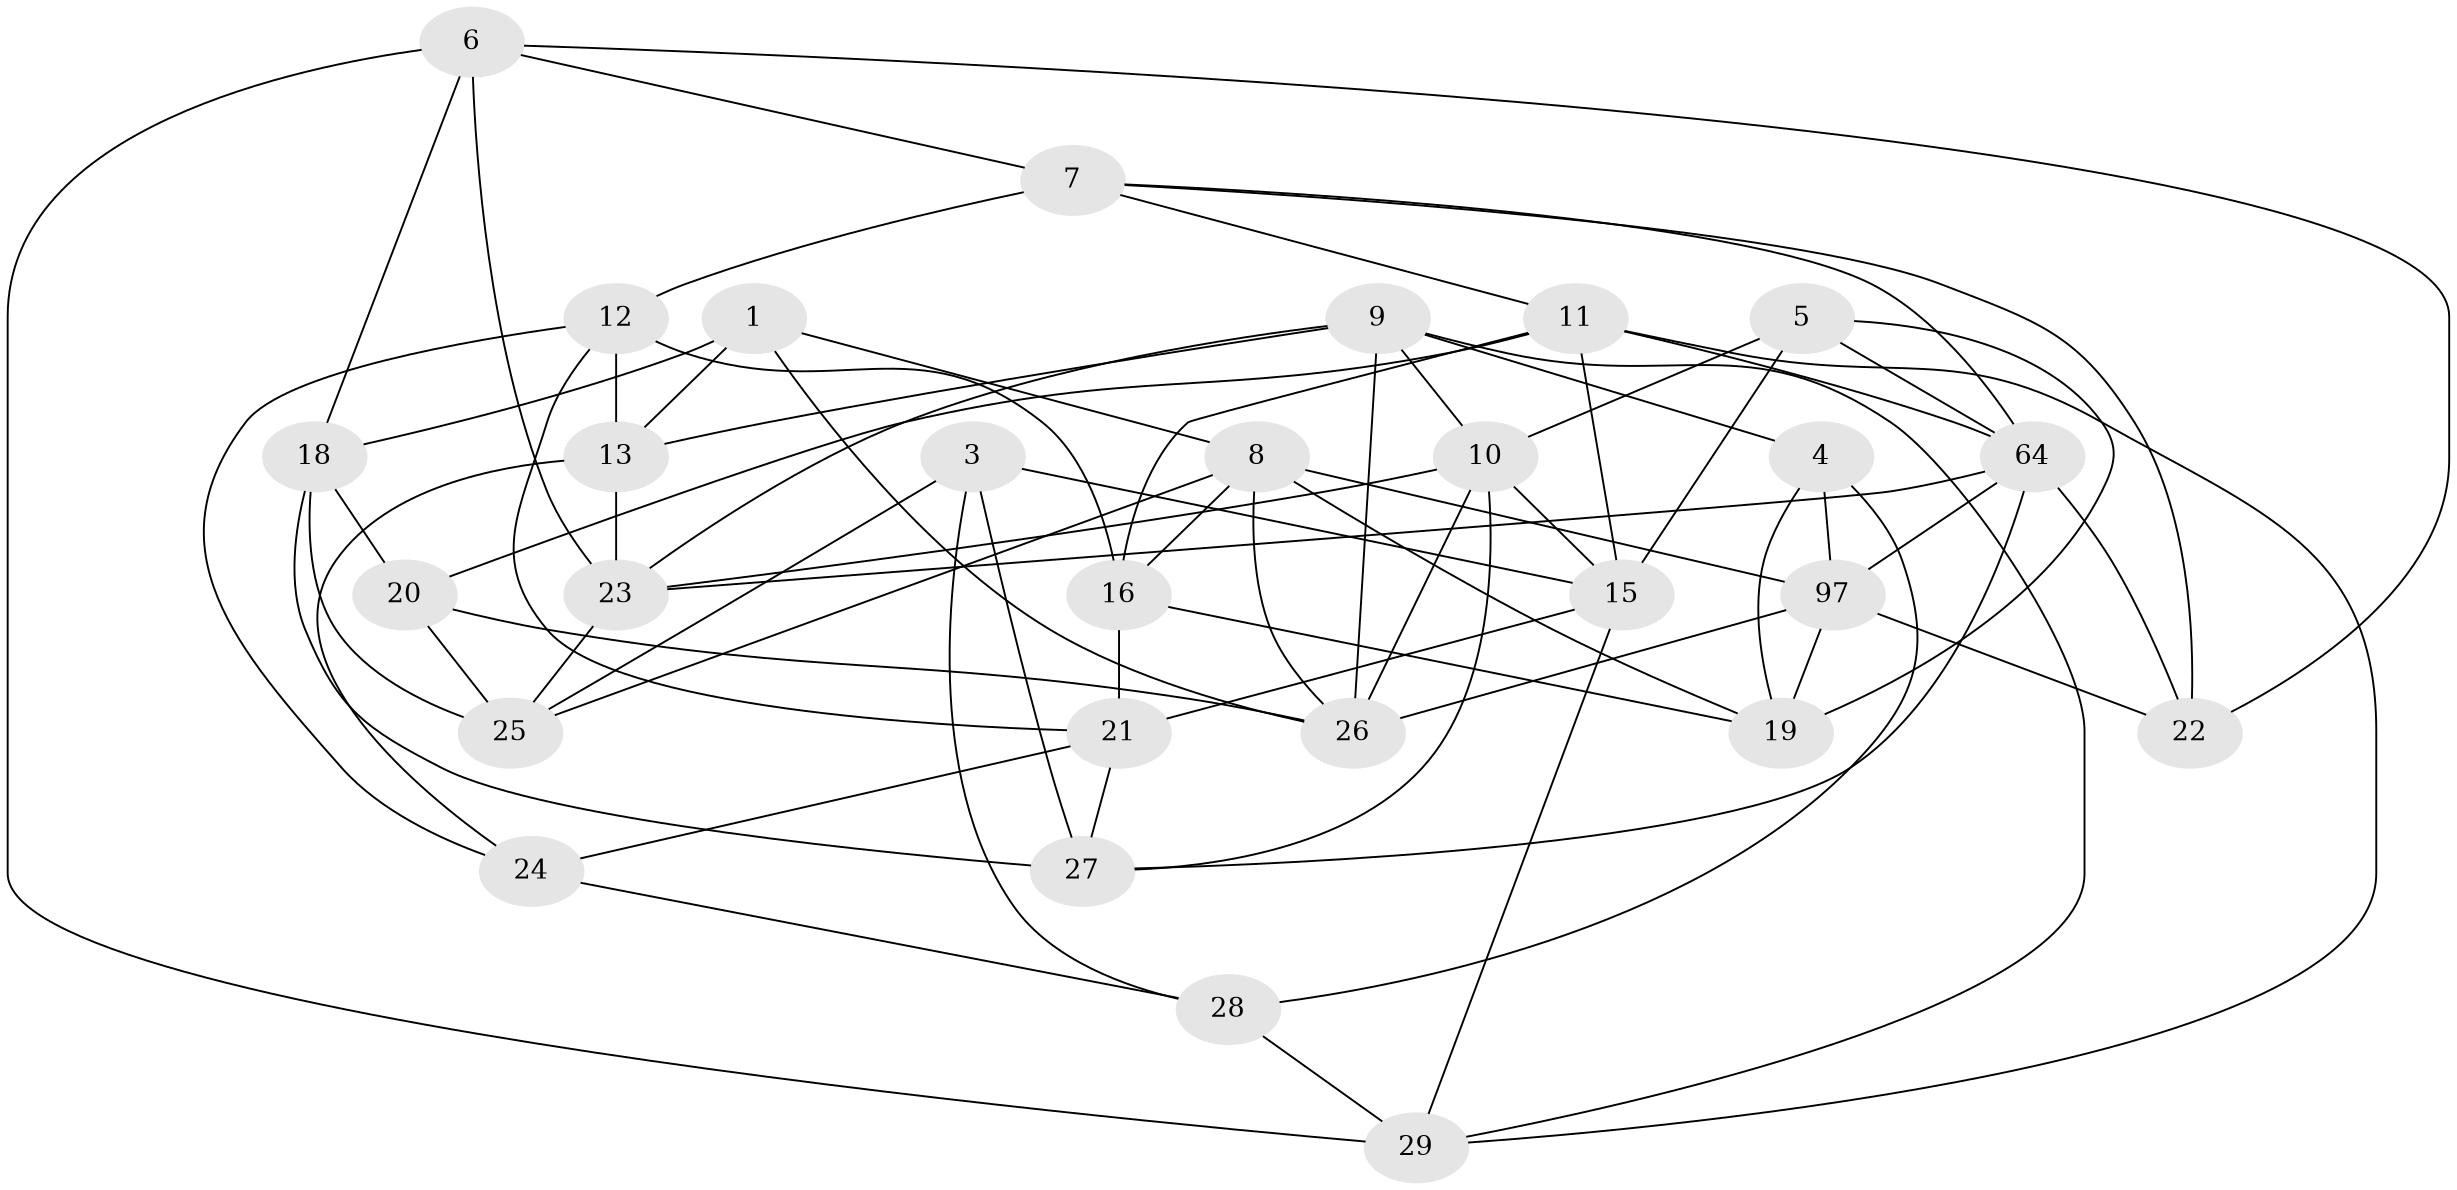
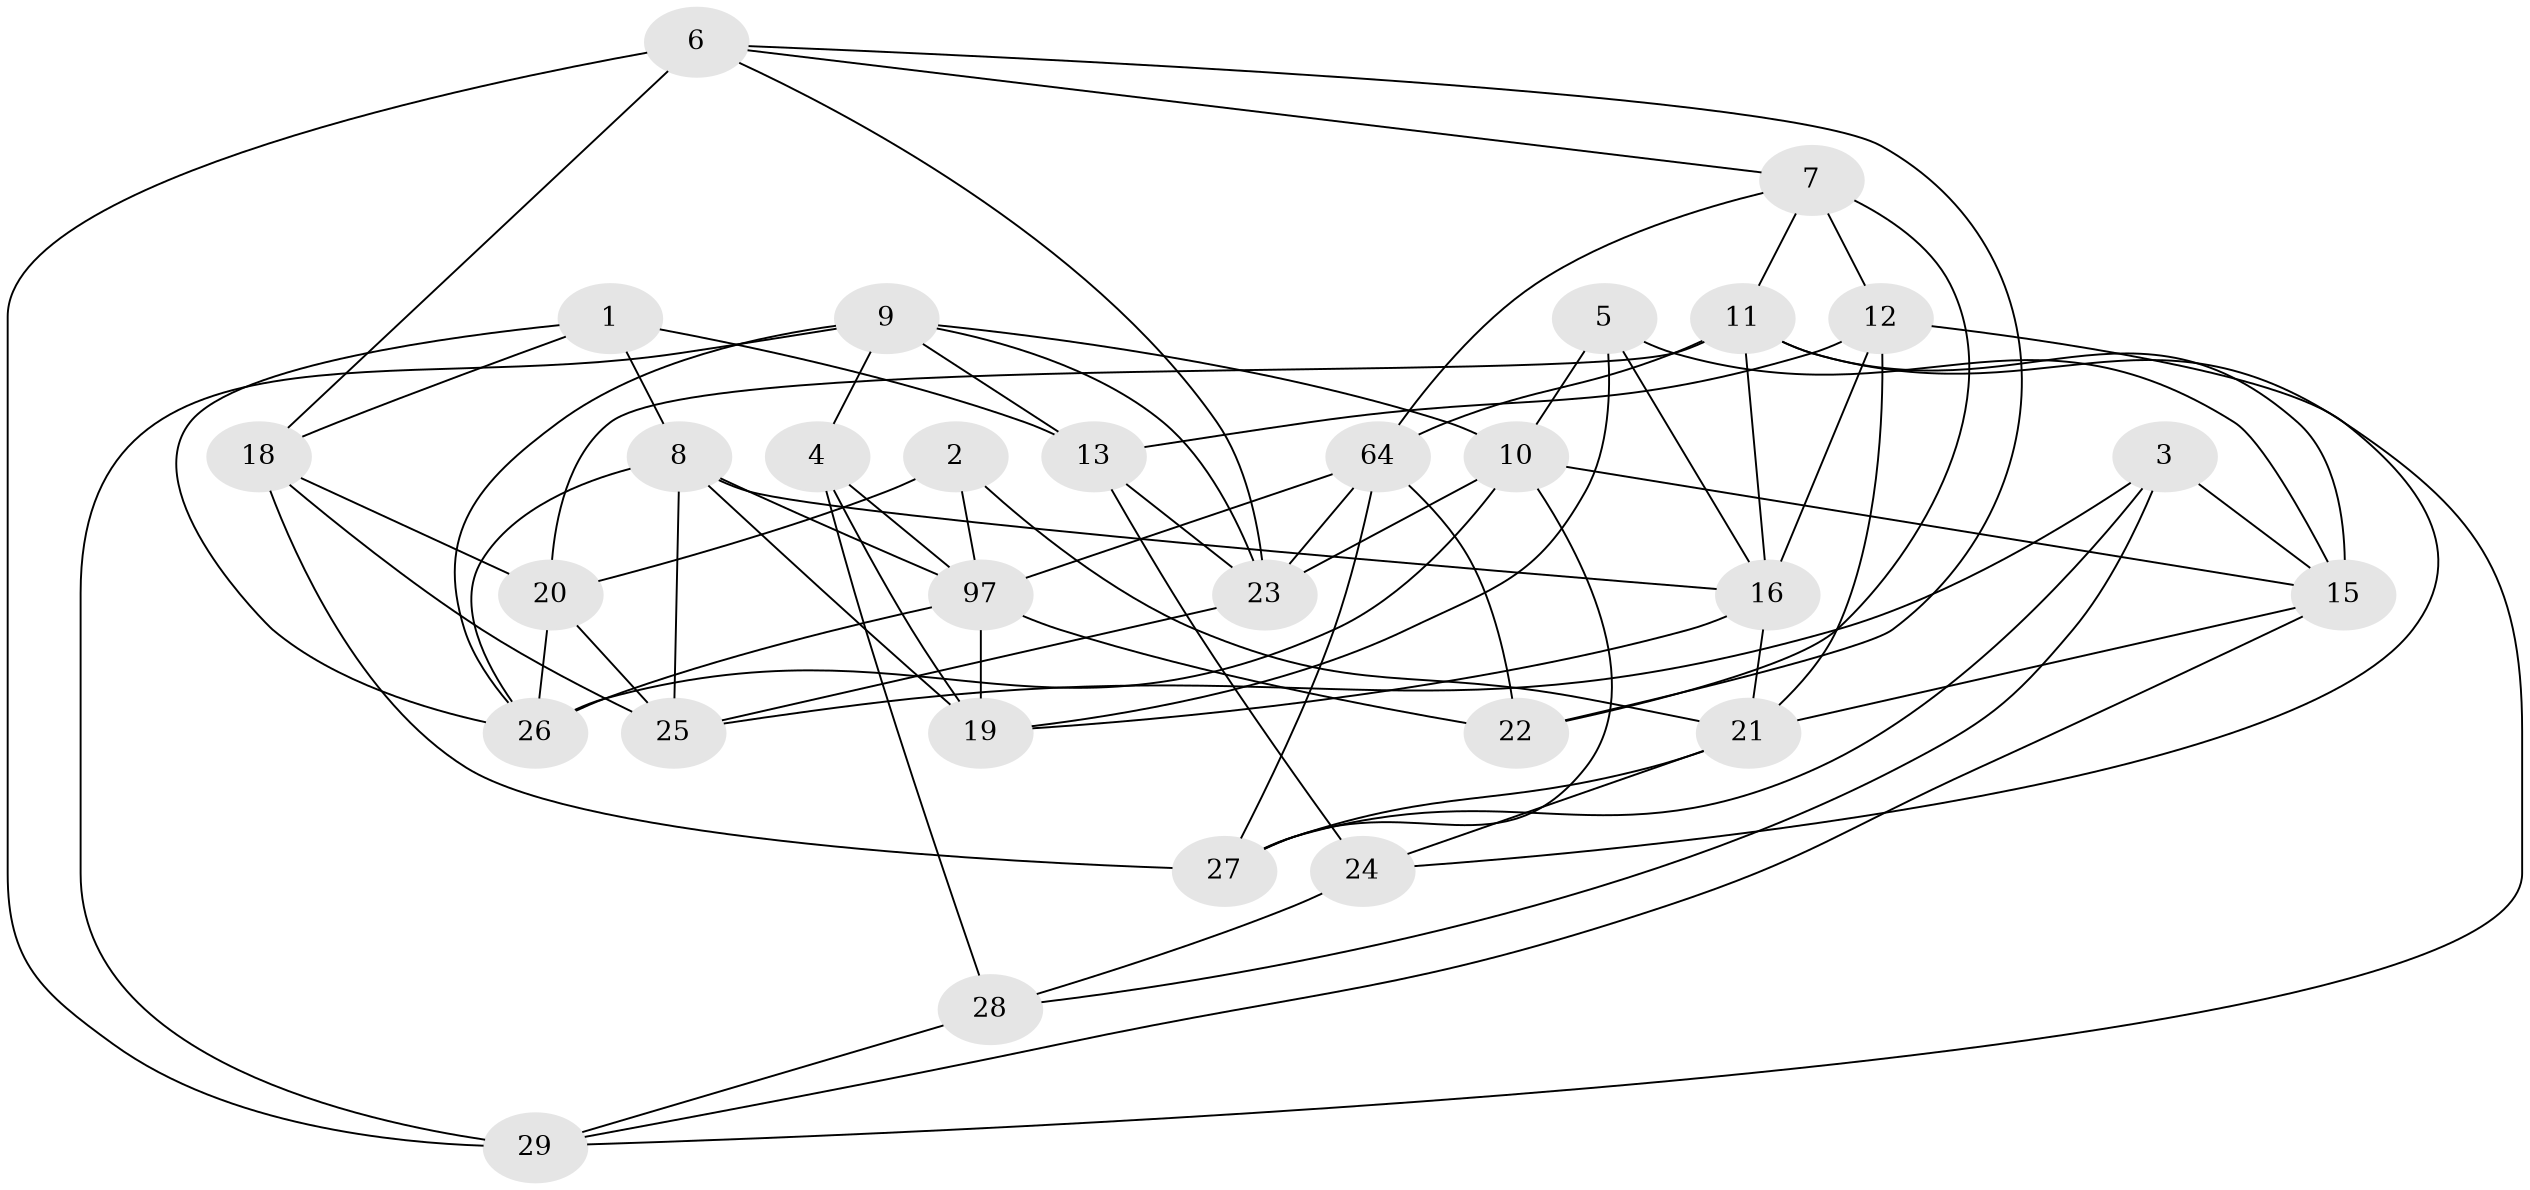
edge "5" -- "64": now "5" -- "16"
node "2": added
